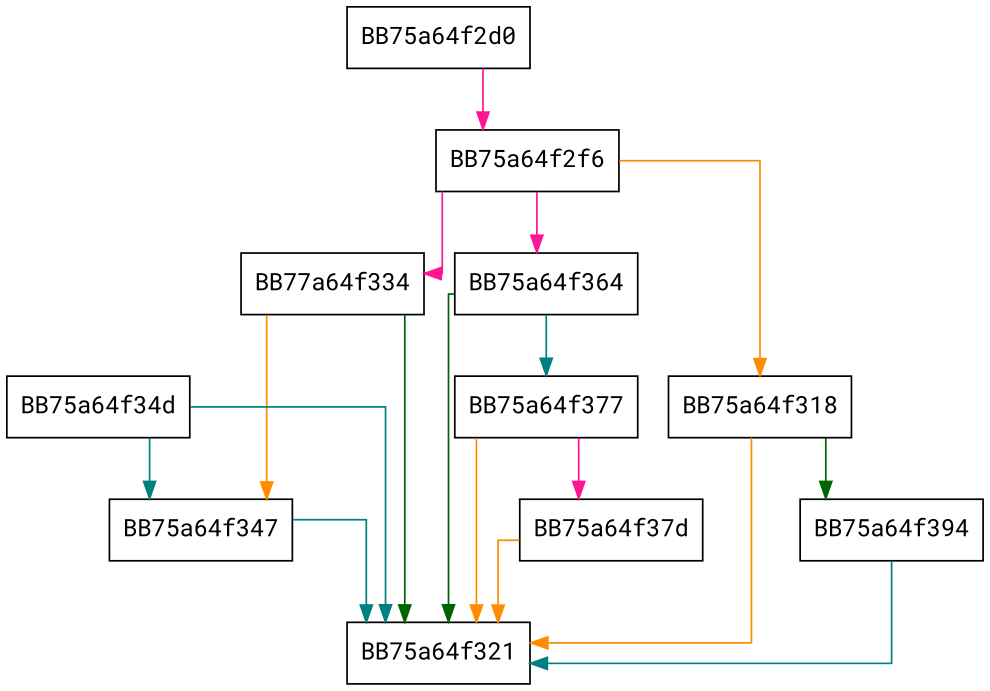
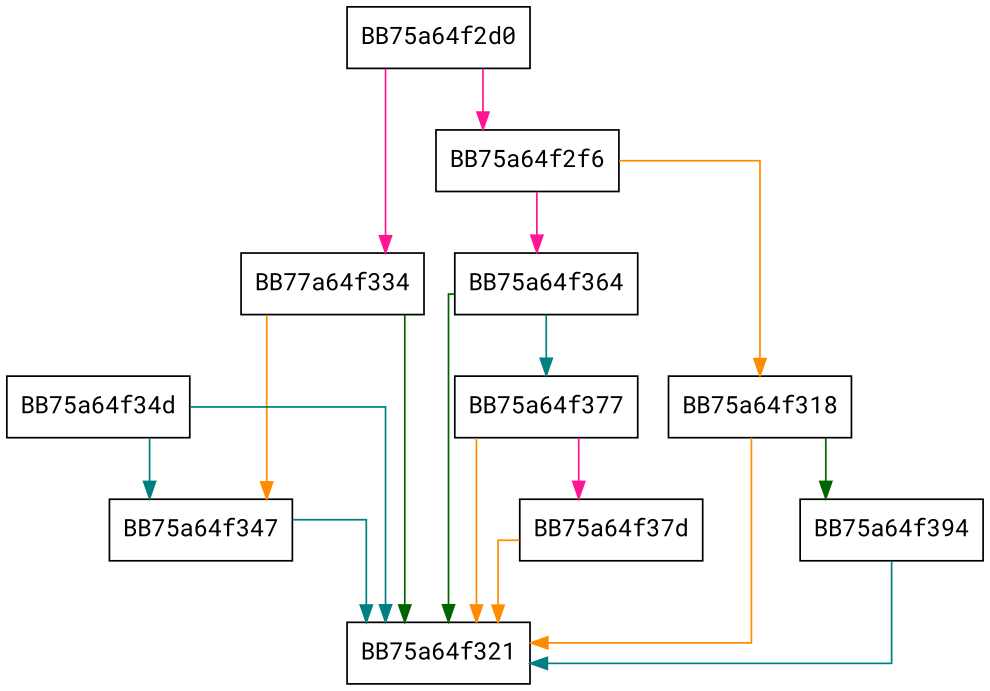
edge "BB75a64f2f6" -> "BB77a64f334": now "BB75a64f2d0" -> "BB77a64f334"
